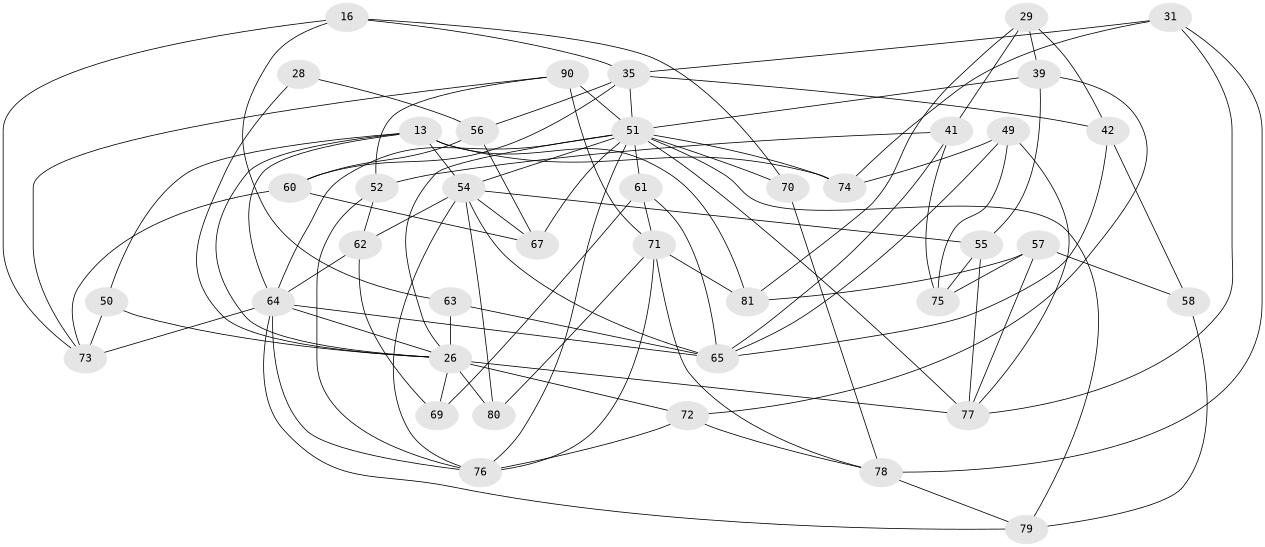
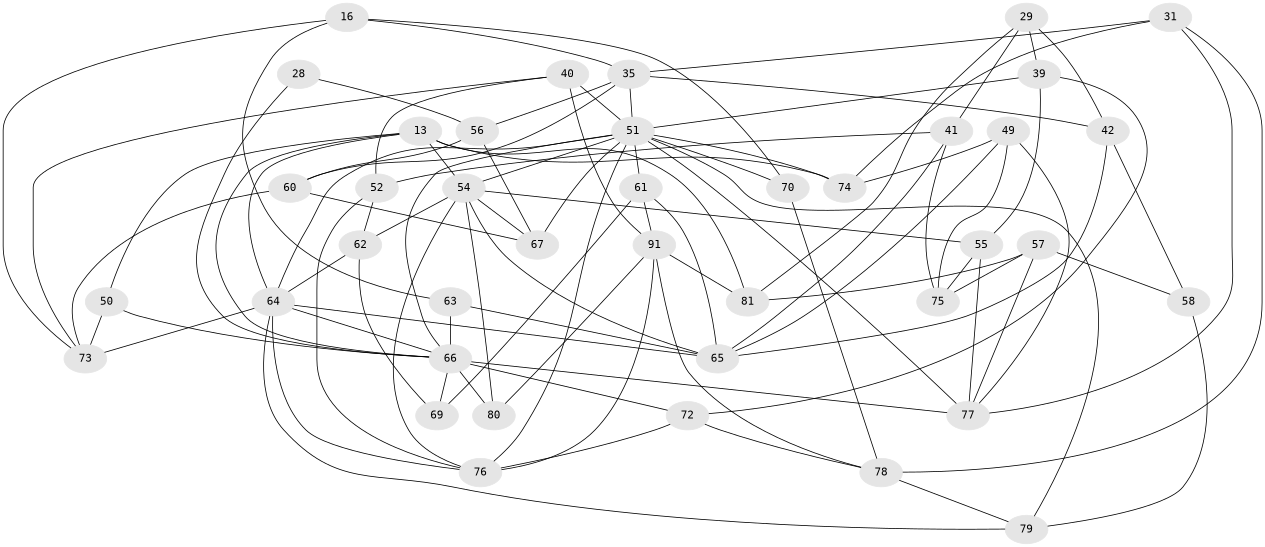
node "90": label "90" -> "40"
node "71": label "71" -> "91"
node "26": label "26" -> "66"
